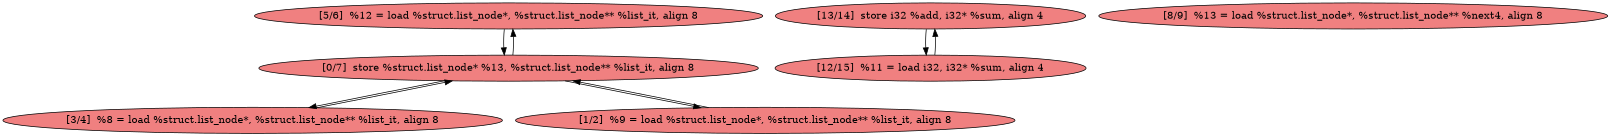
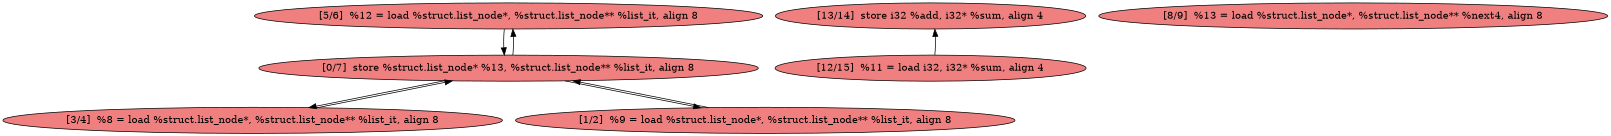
edge "[13/14]  store i32 %add, i32* %sum, align 4" -> "[12/15]  %11 = load i32, i32* %sum, align 4": removed
